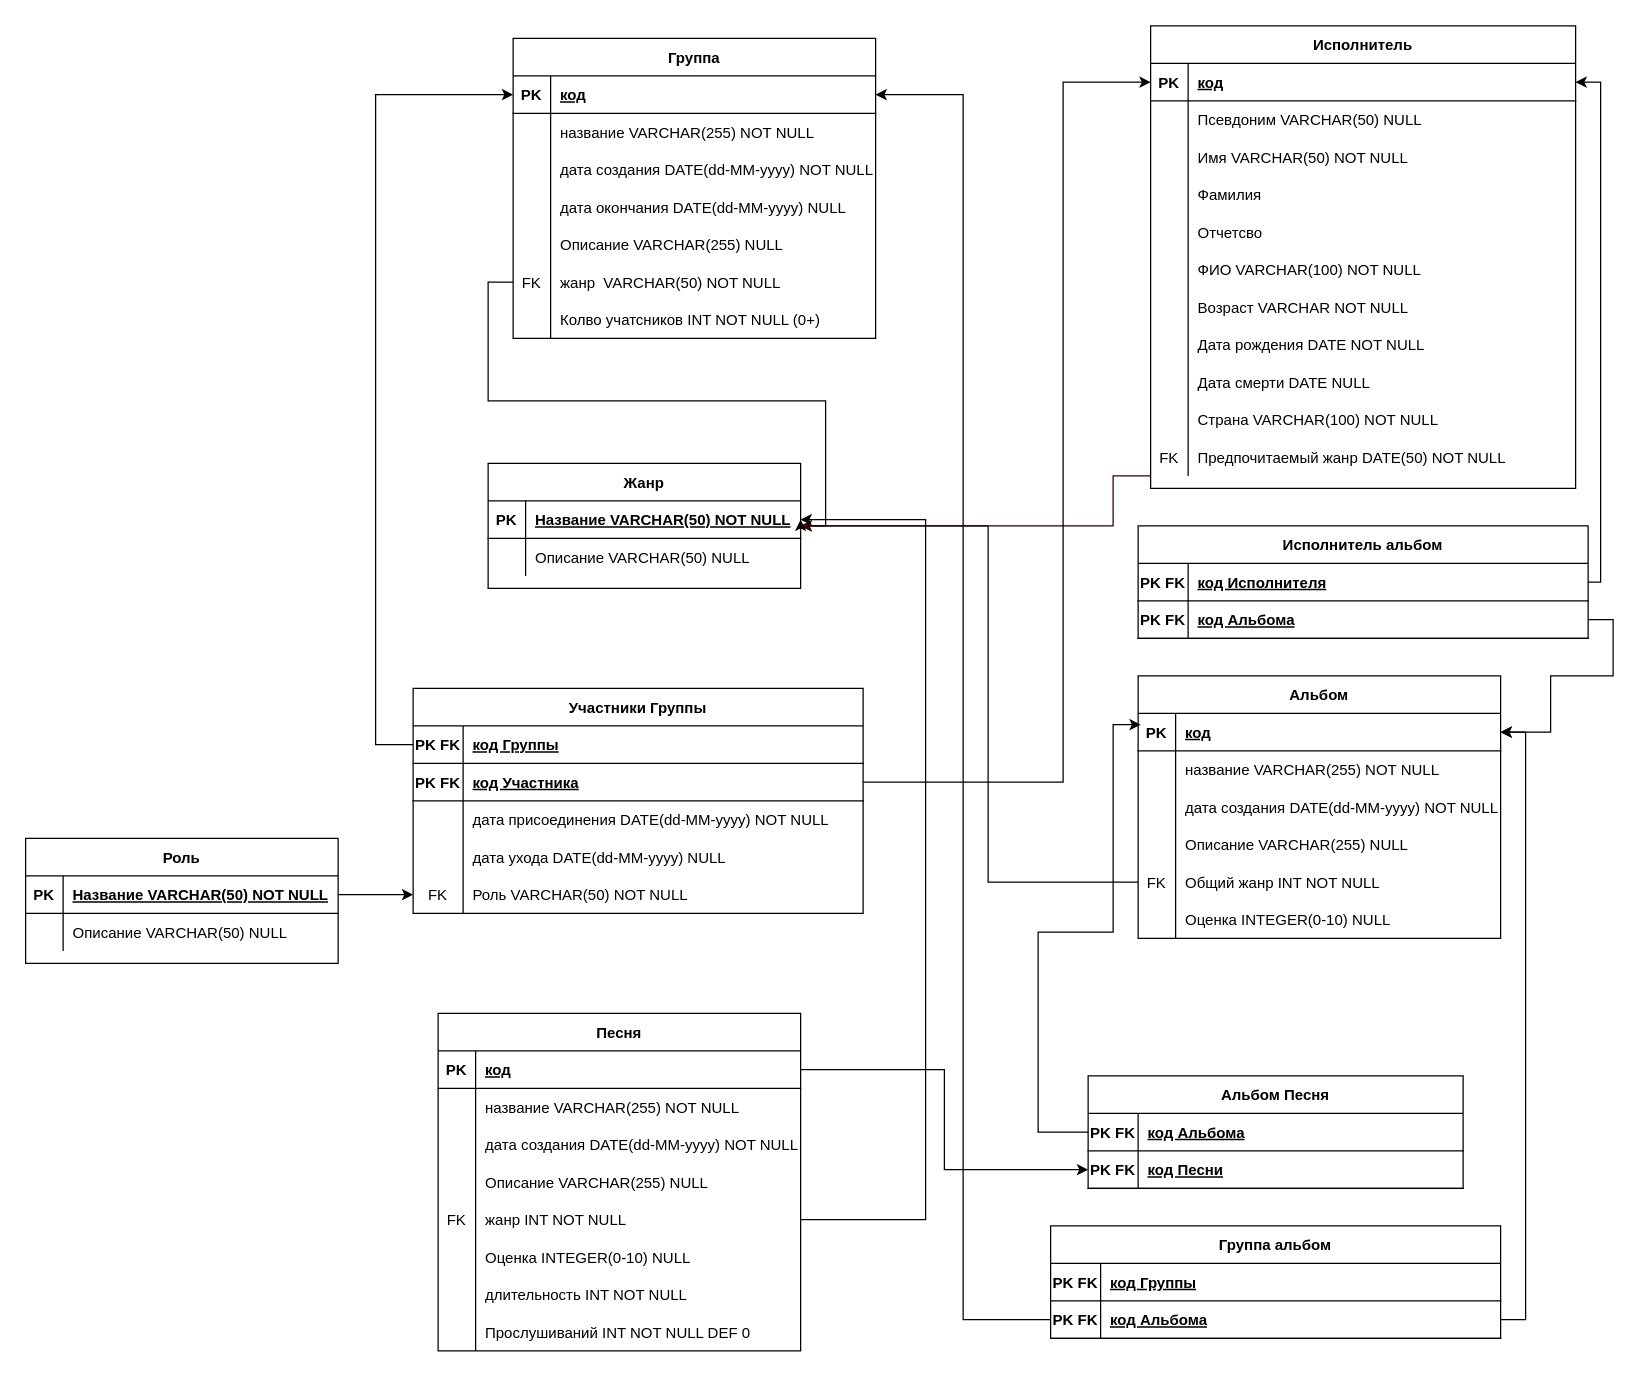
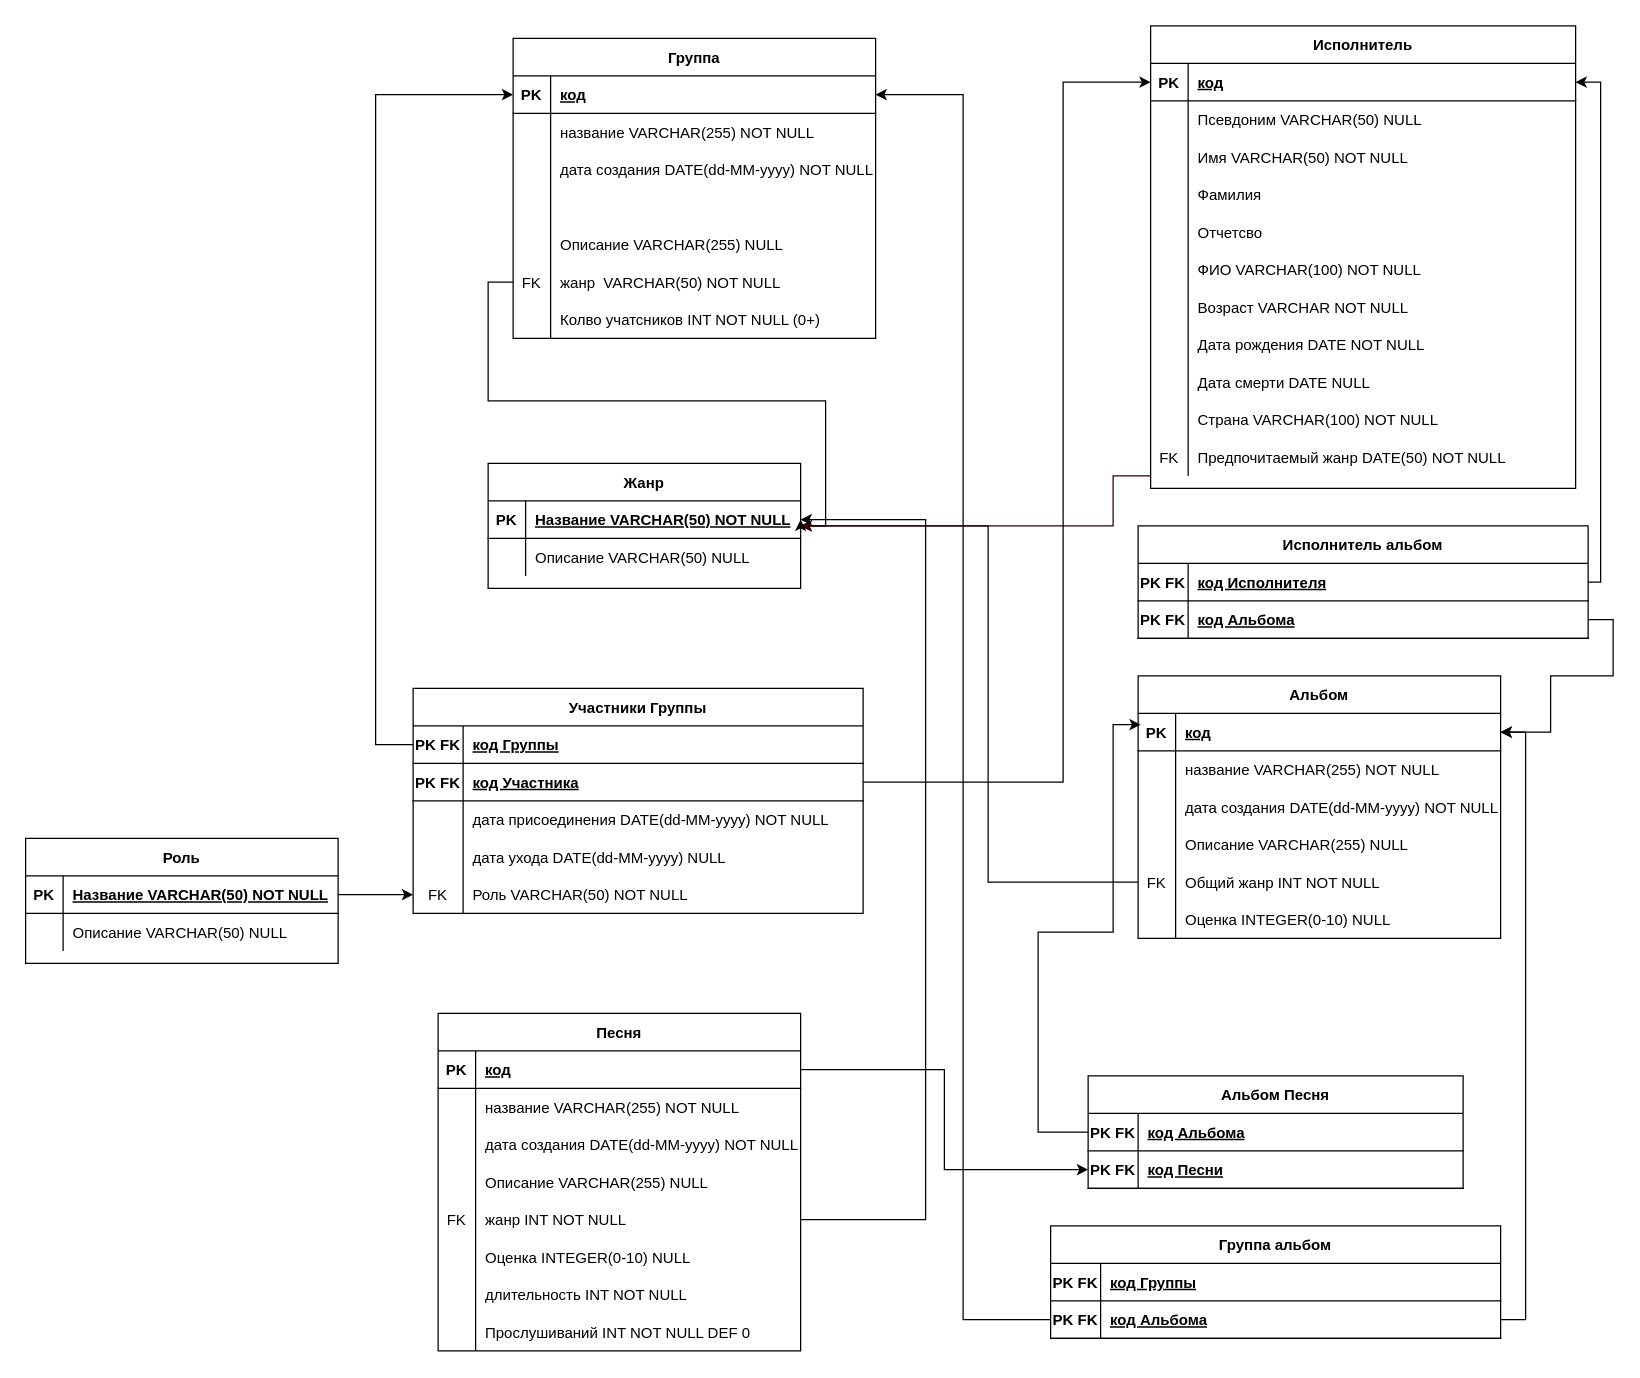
node "дата окончания DATE(dd-MM-yyyy) NULL": removed
